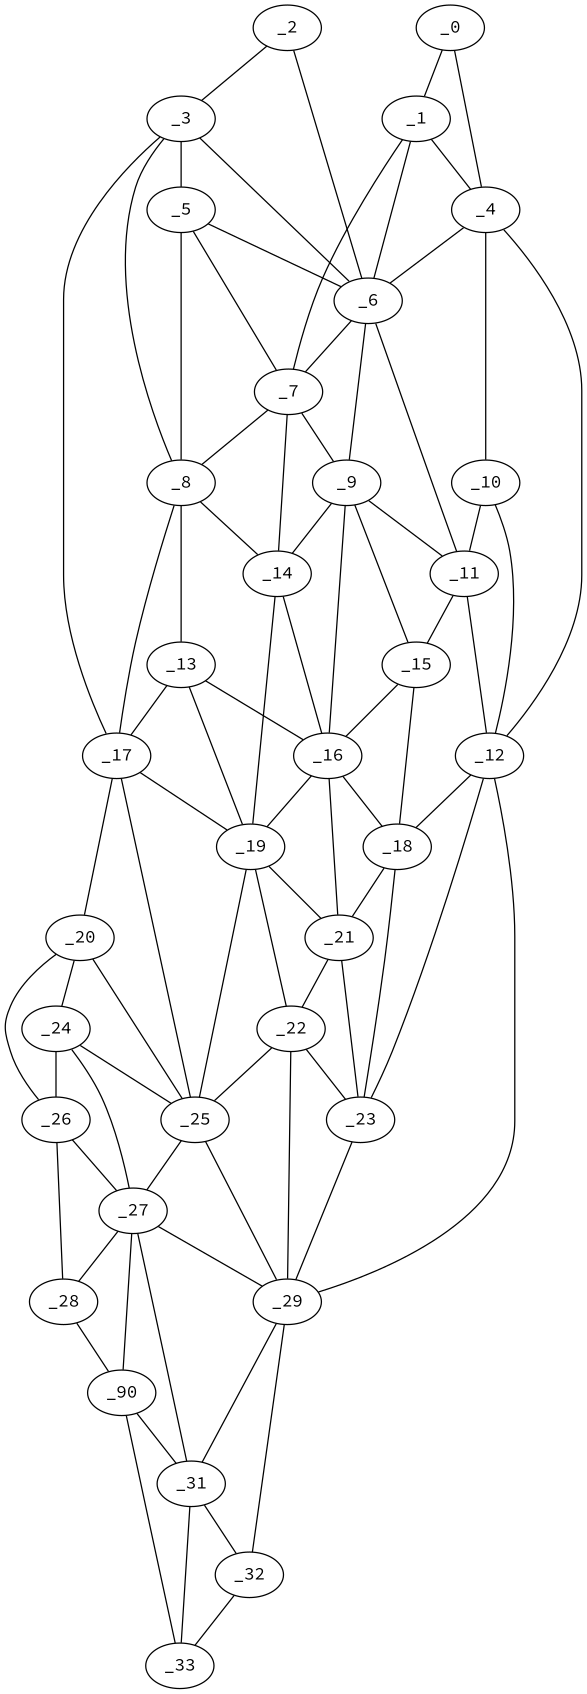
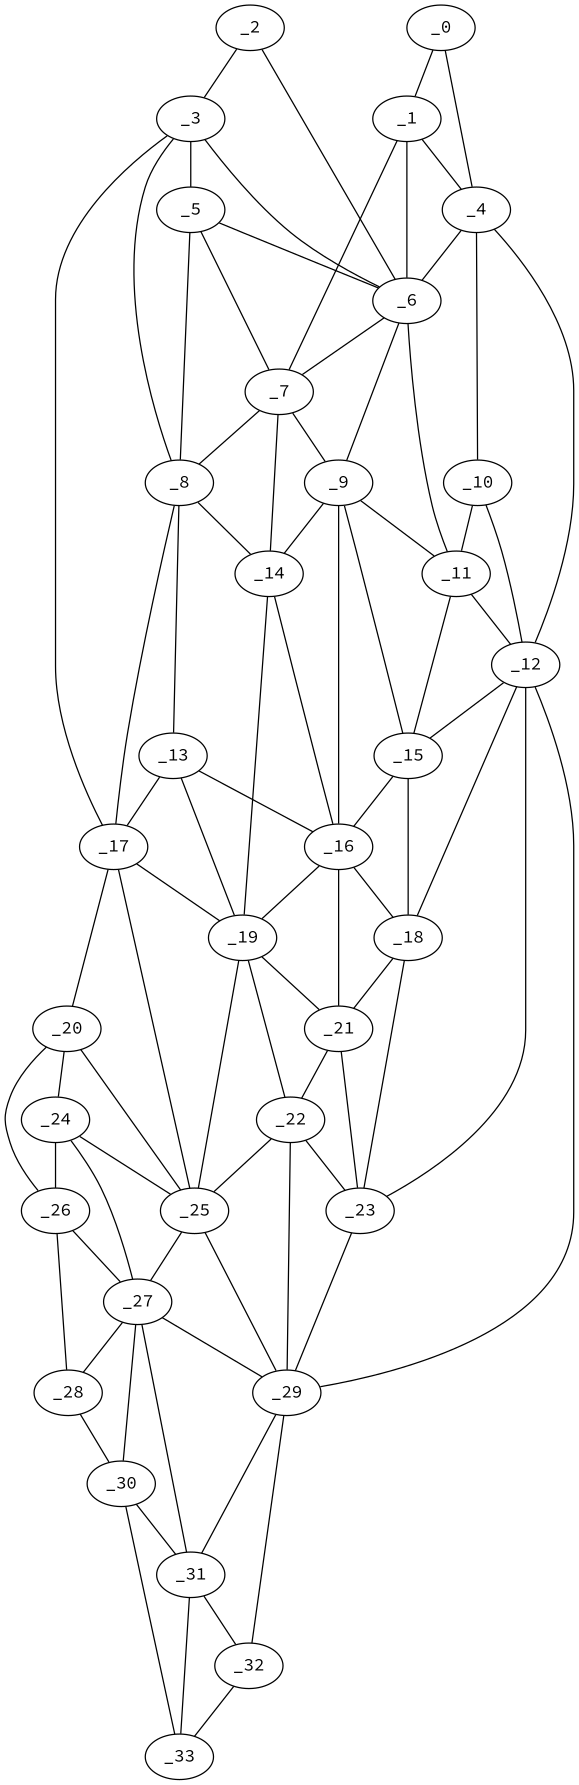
edge "_12" -- "_15": added
node "_90": label "_90" -> "_30"
